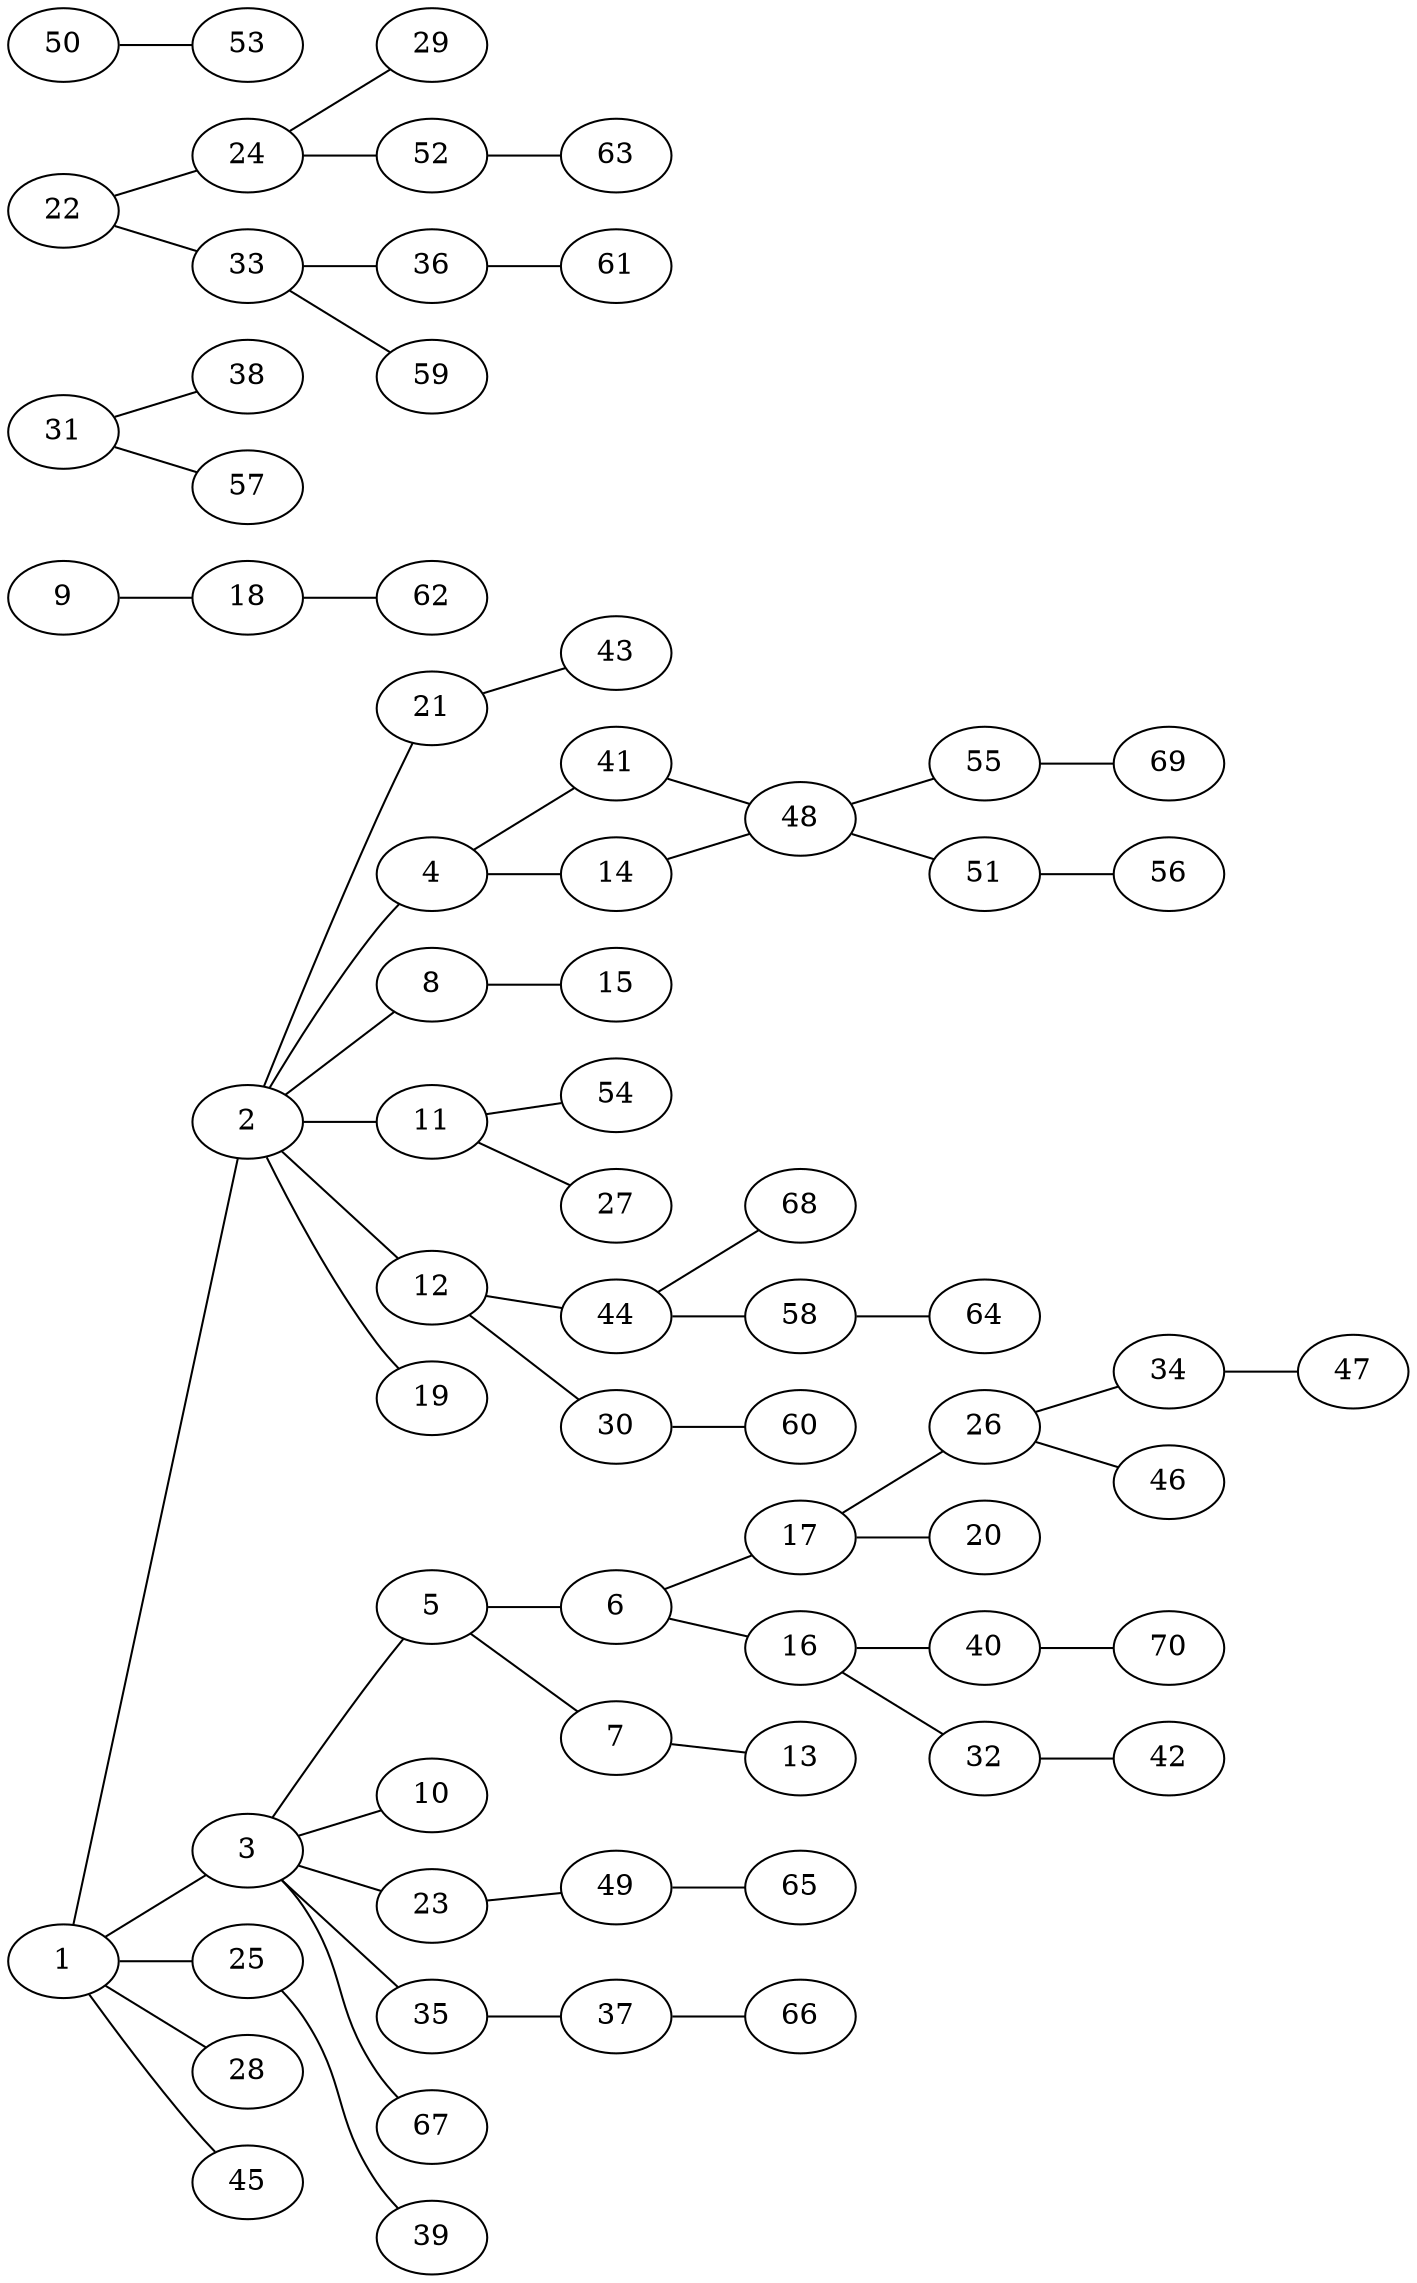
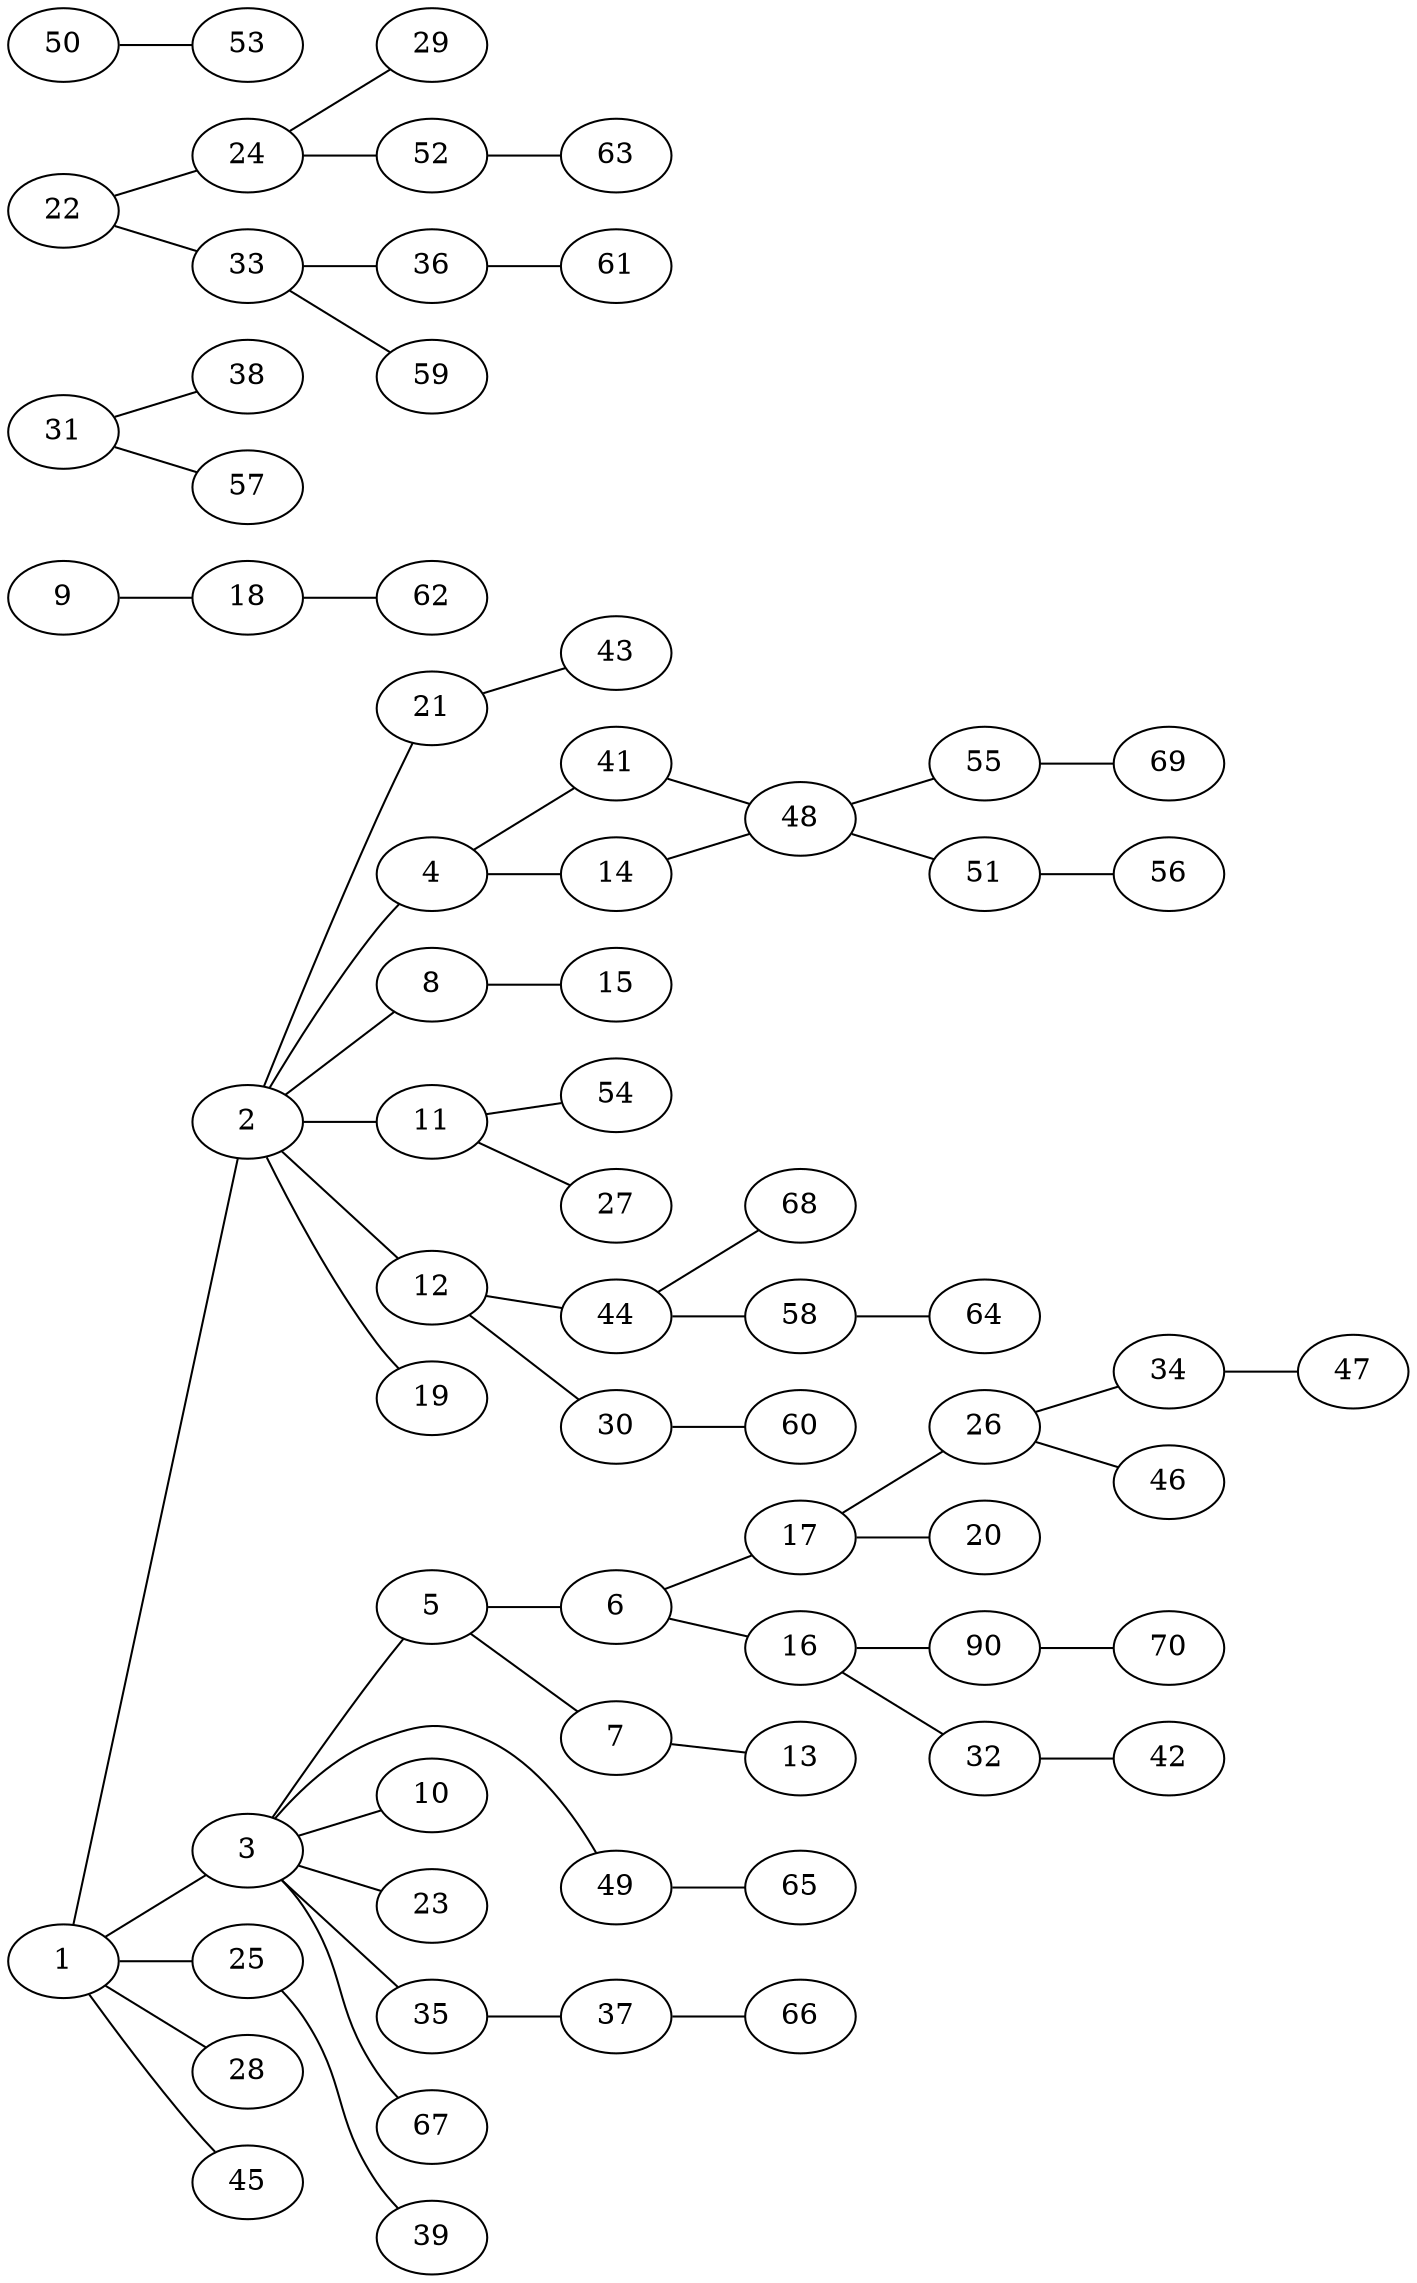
node "40": label "40" -> "90"
edge "49" -- "23": now "49" -- "3"
